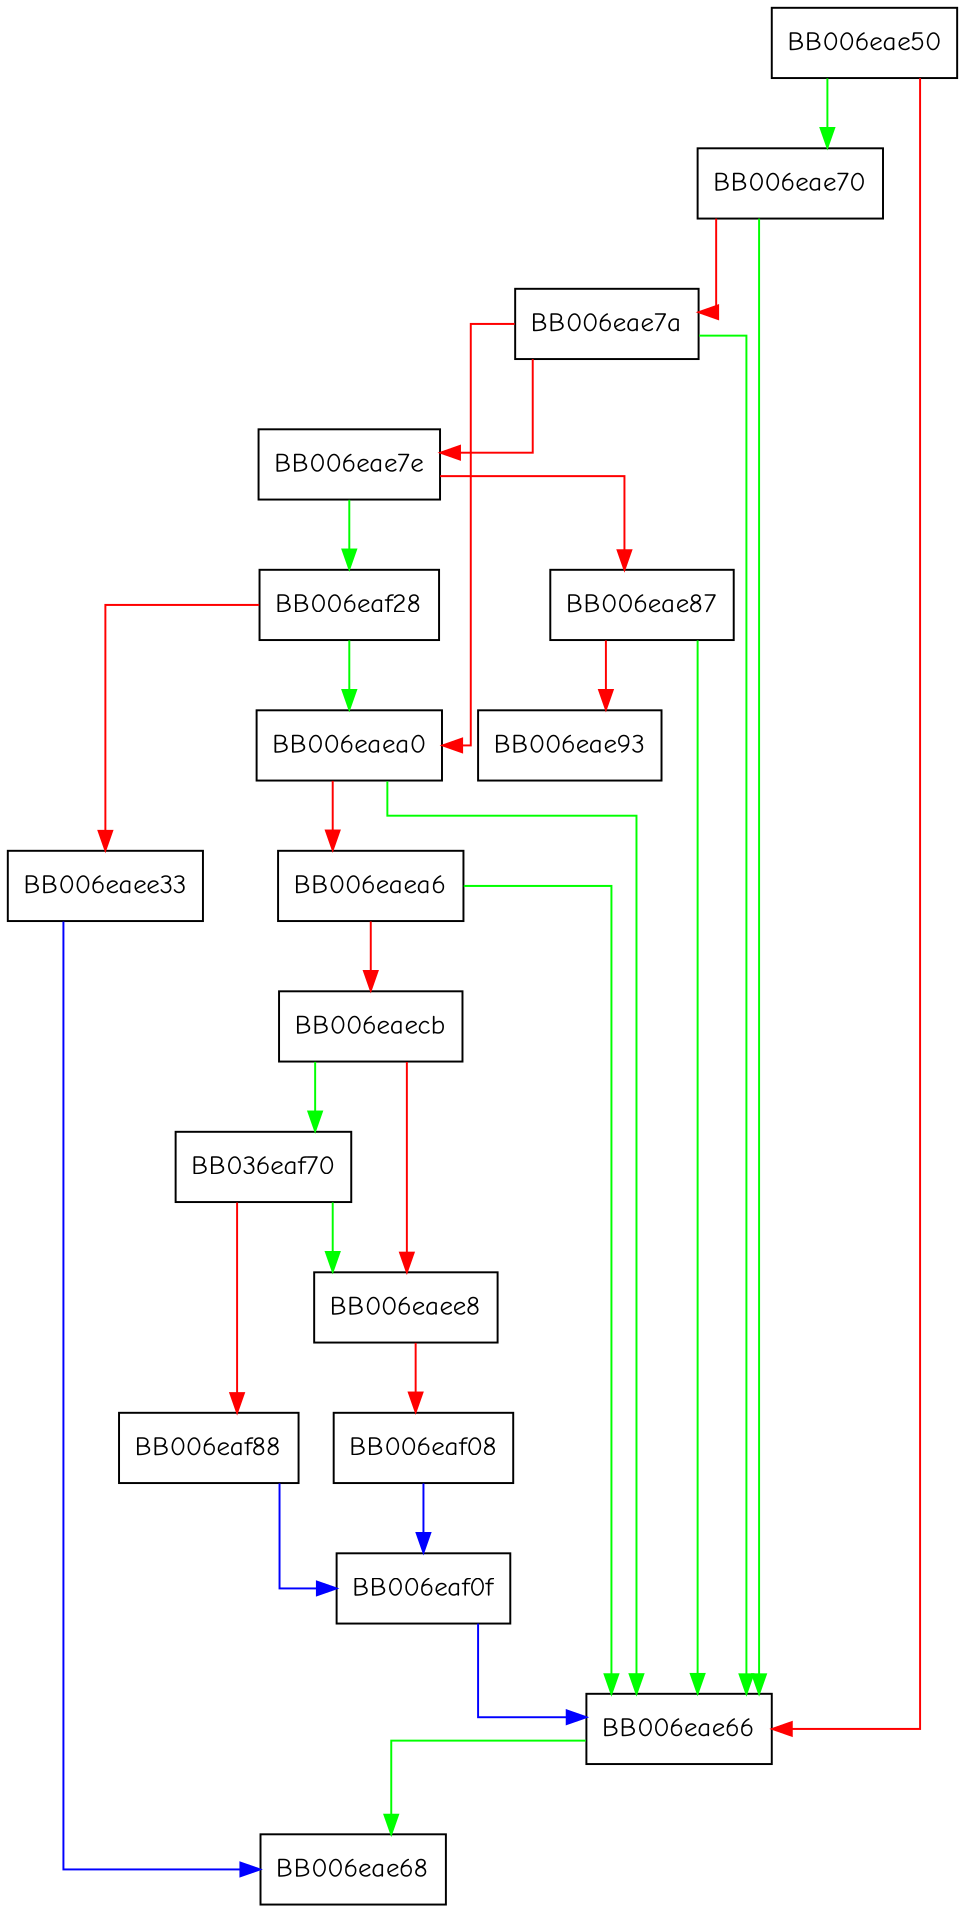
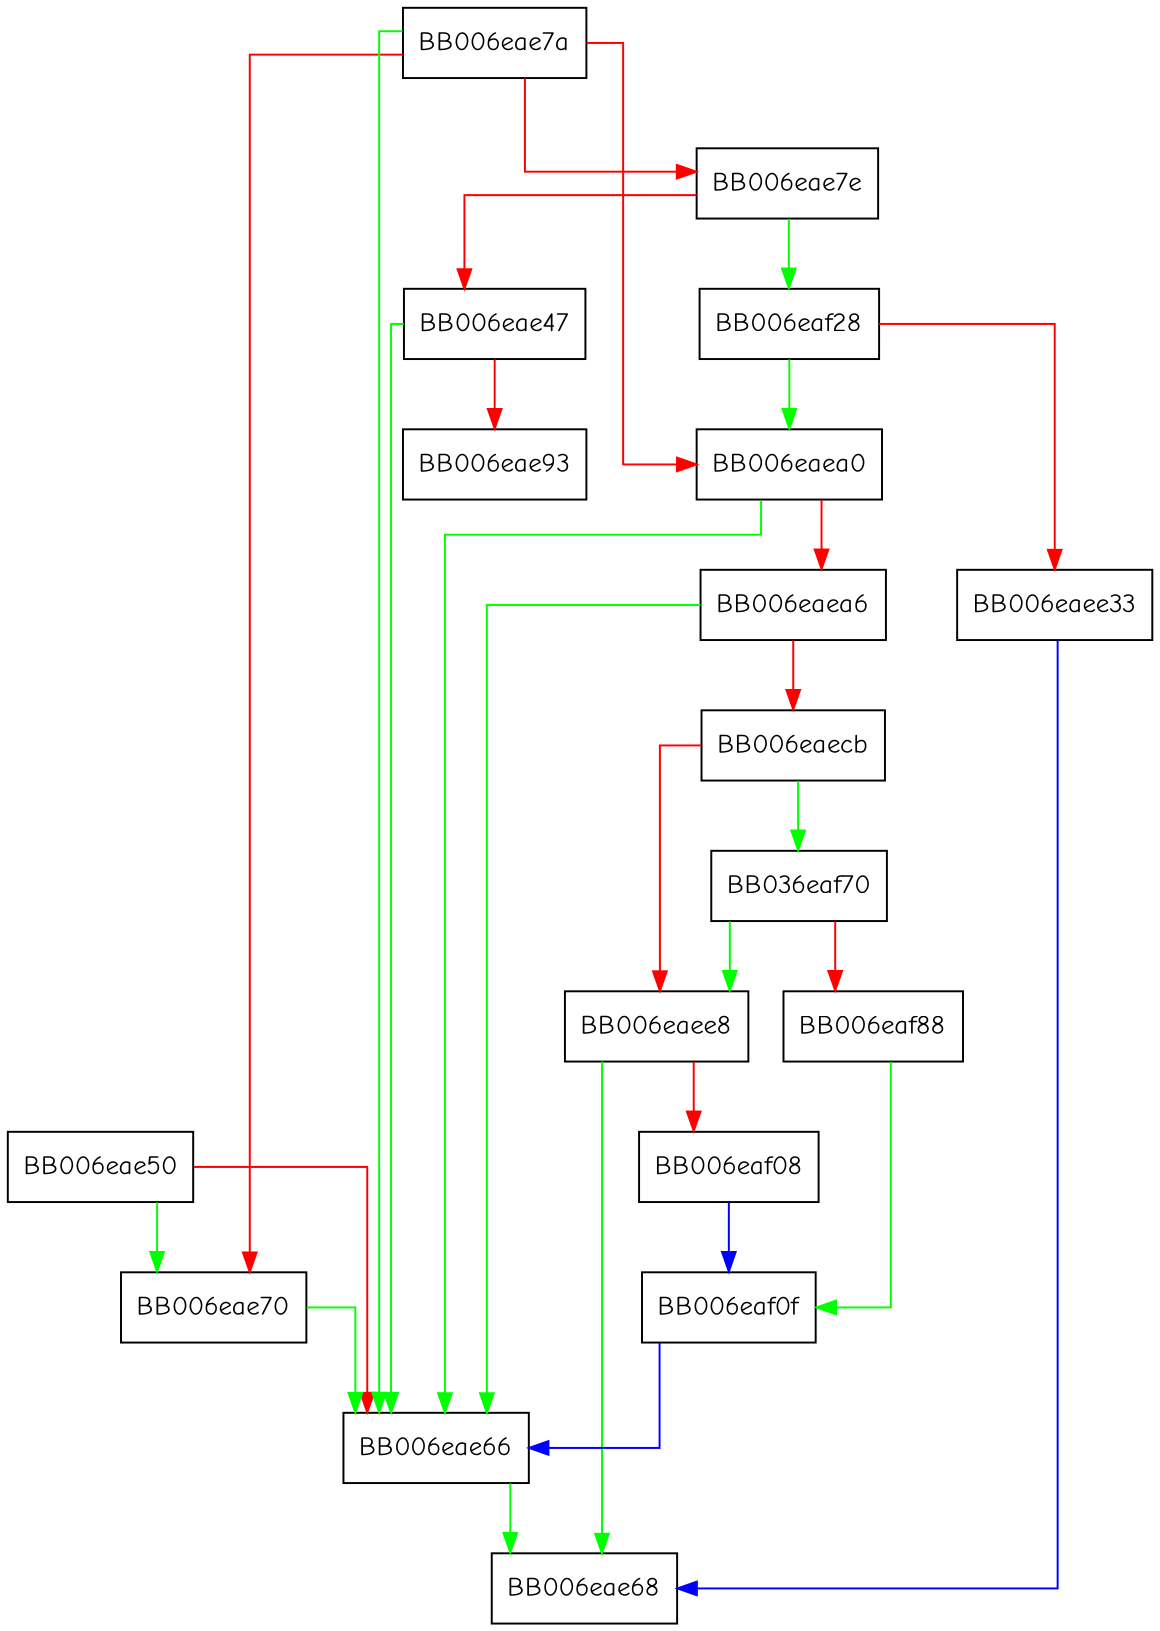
edge "BB006eae70" -> "BB006eae7a": reversed
node "BB006eae87": label "BB006eae87" -> "BB006eae47"
edge "BB006eaee8" -> "BB006eae68": added
edge "BB006eaf88" -> "BB006eaf0f": color blue -> green
